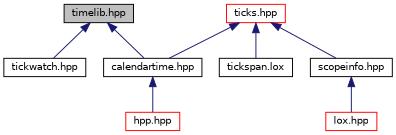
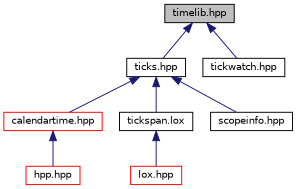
node "ticks.hpp": color red -> black
edge "calendartime.hpp" -> "timelib.hpp": now "ticks.hpp" -> "timelib.hpp"
node "calendartime.hpp": color black -> red
edge "lox.hpp" -> "scopeinfo.hpp": now "lox.hpp" -> "tickspan.lox"
